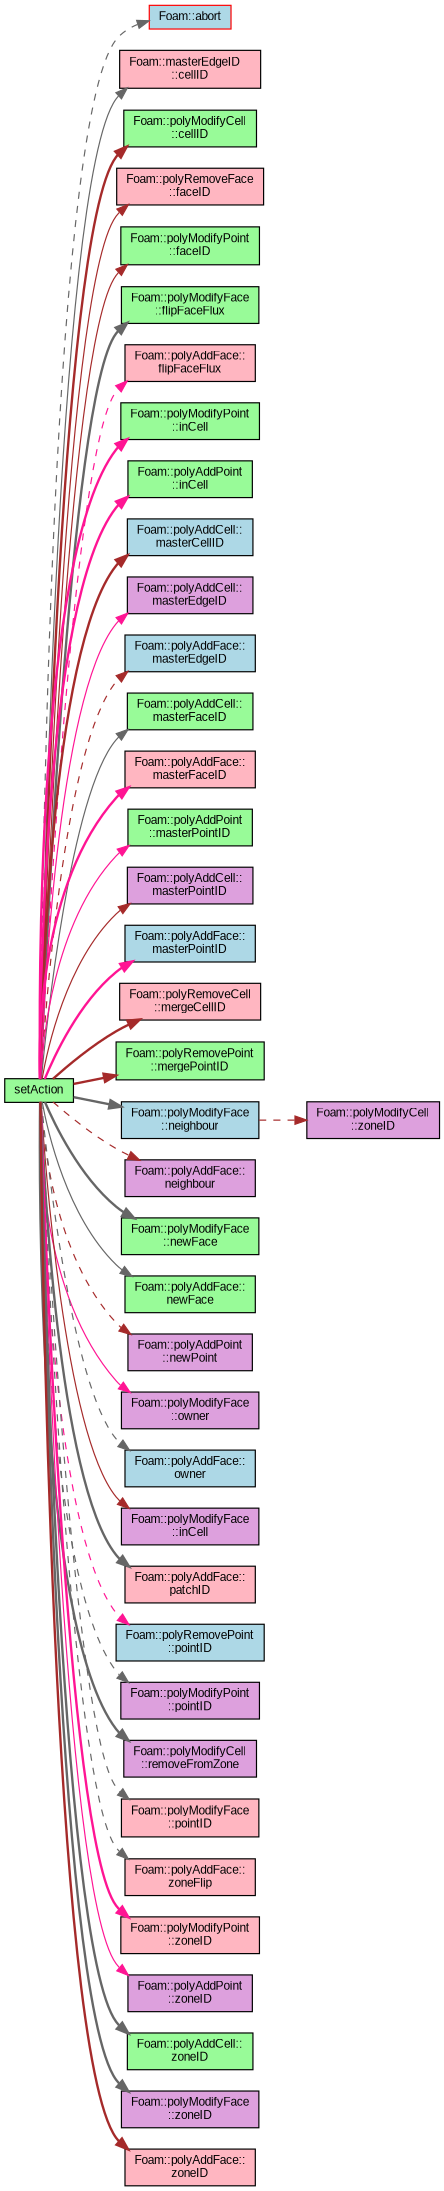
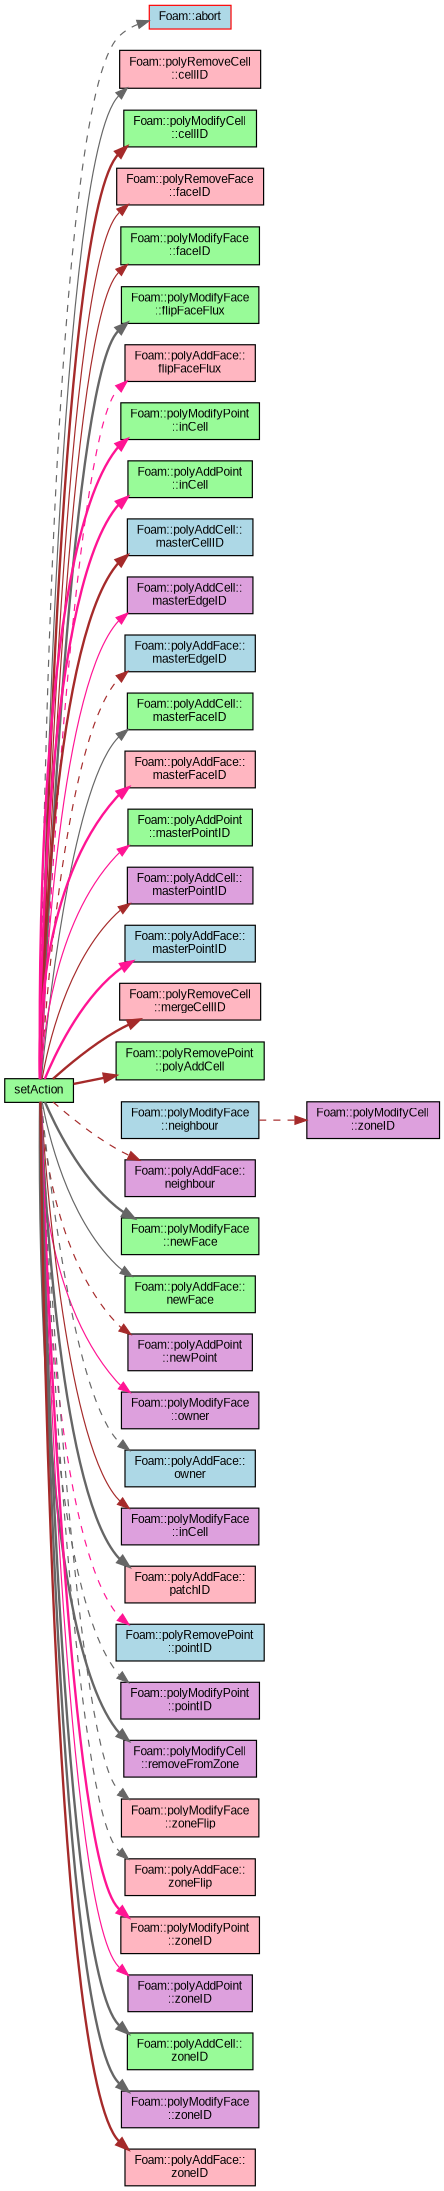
node "Foam::masterEdgeID ::cellID": label "Foam::masterEdgeID ::cellID" -> "Foam::polyRemoveCell ::cellID"
node "Foam::polyModifyPoint ::faceID": label "Foam::polyModifyPoint ::faceID" -> "Foam::polyModifyFace ::faceID"
node "Foam::polyRemovePoint ::mergePointID": label "Foam::polyRemovePoint ::mergePointID" -> "Foam::polyRemovePoint ::polyAddCell"
edge "setAction" -> "Foam::polyModifyFace ::neighbour": removed
node "Foam::polyModifyFace ::pointID": label "Foam::polyModifyFace ::pointID" -> "Foam::polyModifyFace ::zoneFlip"
